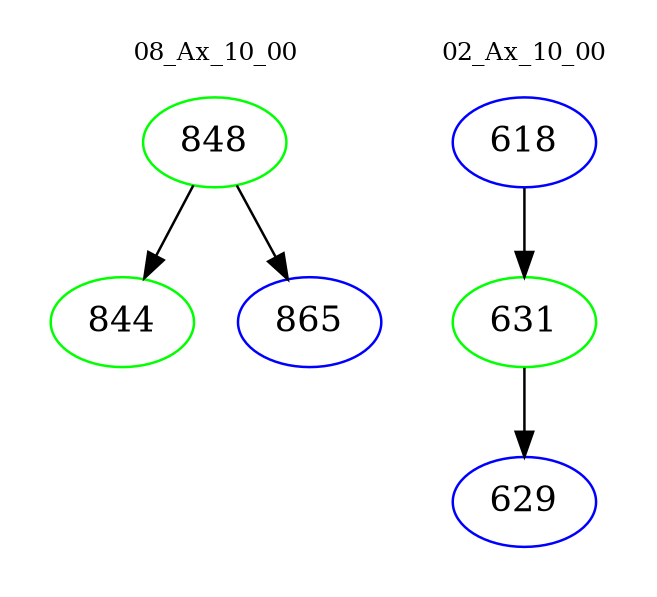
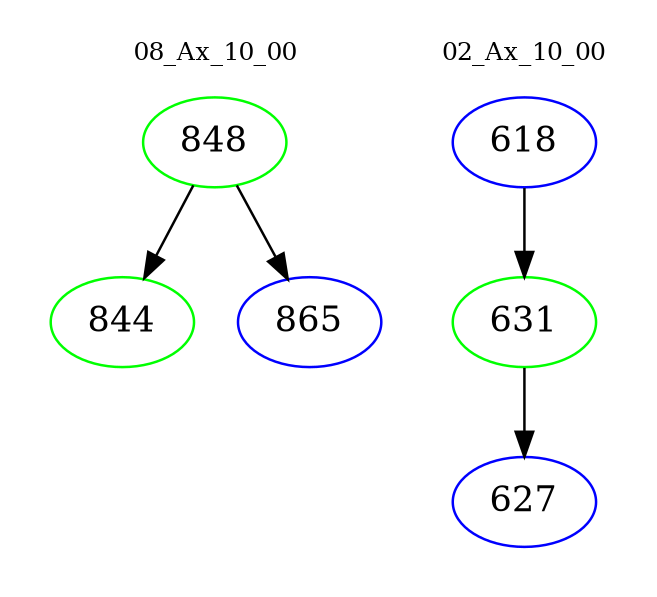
node "629": label "629" -> "627"
